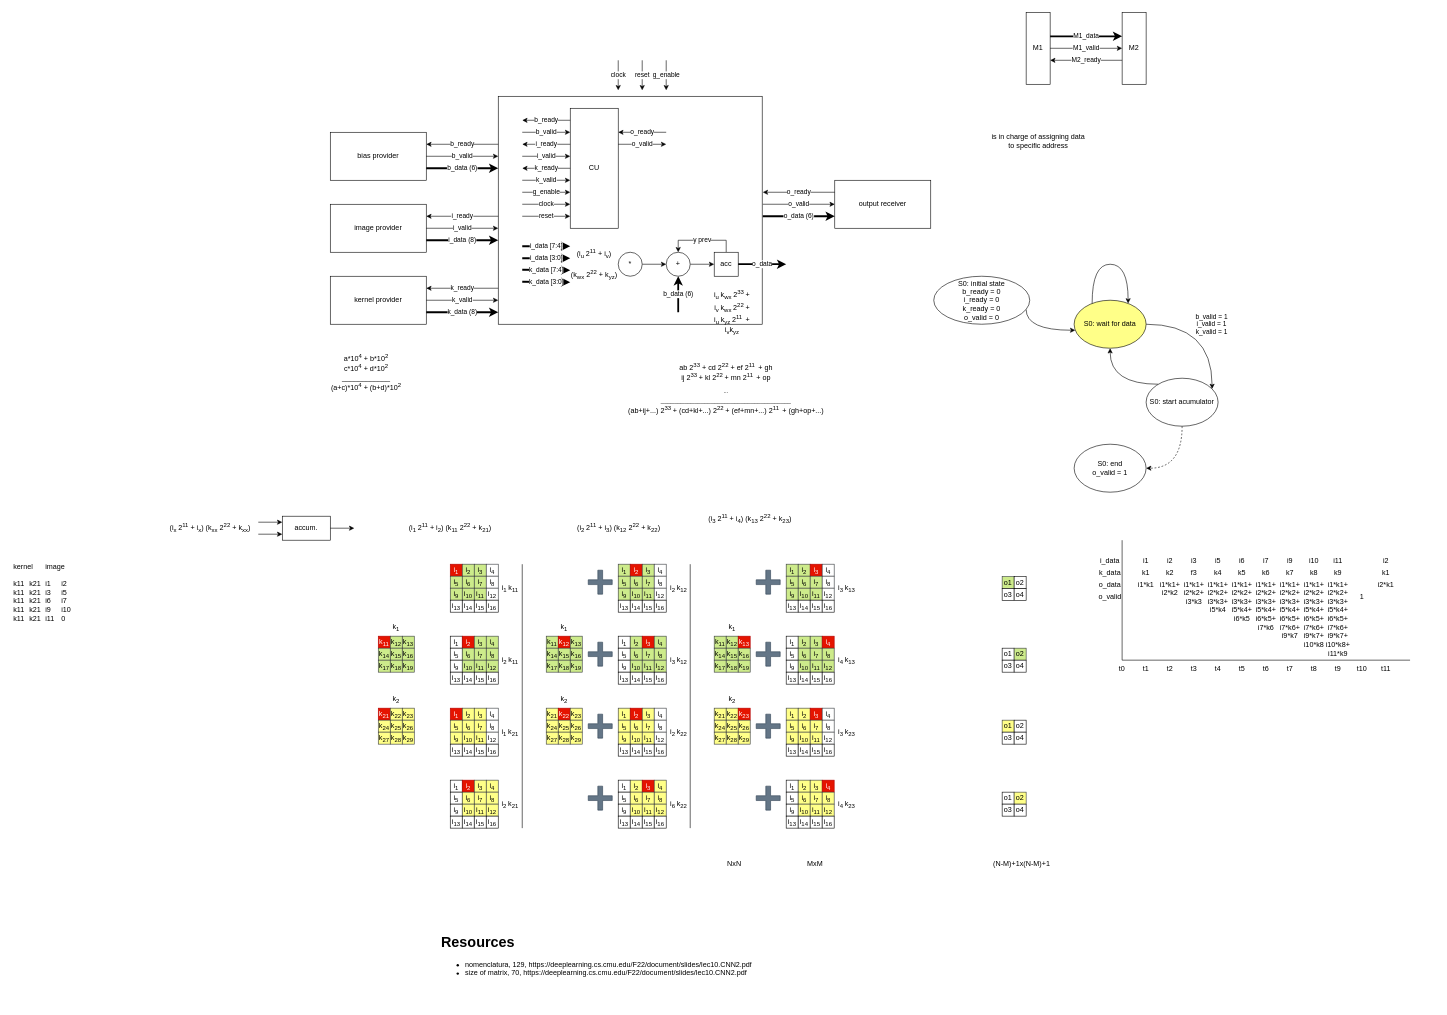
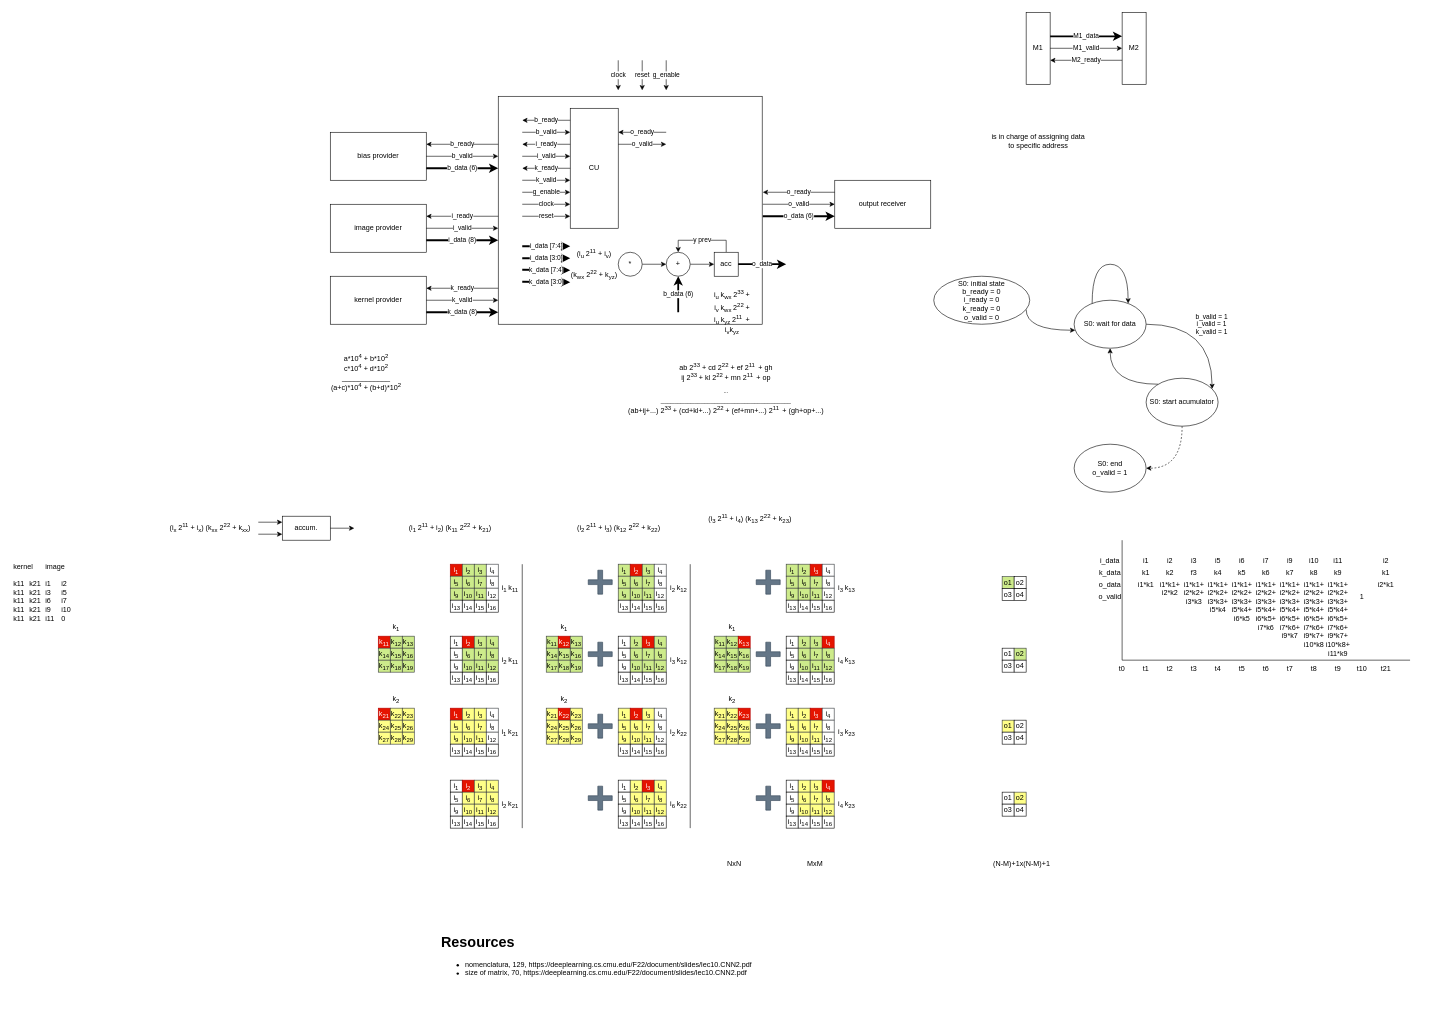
node "S0: wait for data": fillcolor #ffff88 -> #ffffff
node "t11": label "t11" -> "t21"
